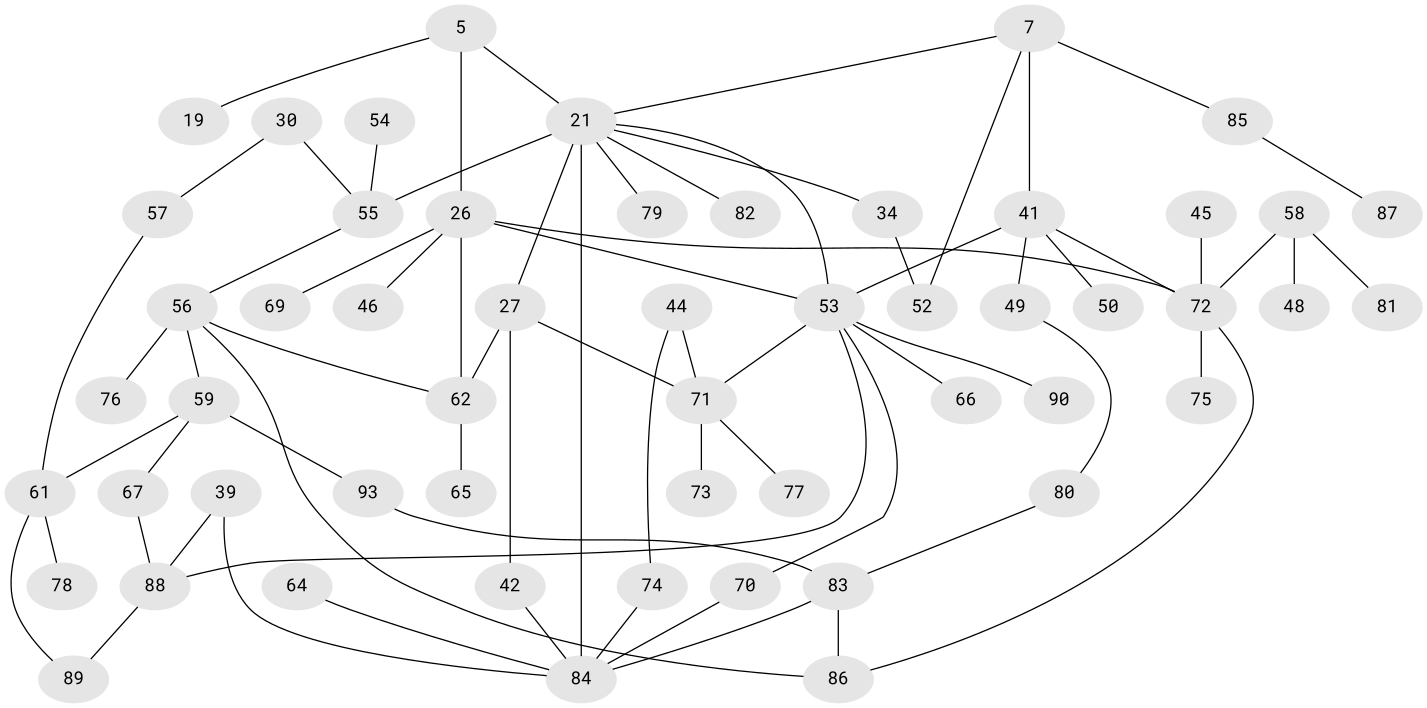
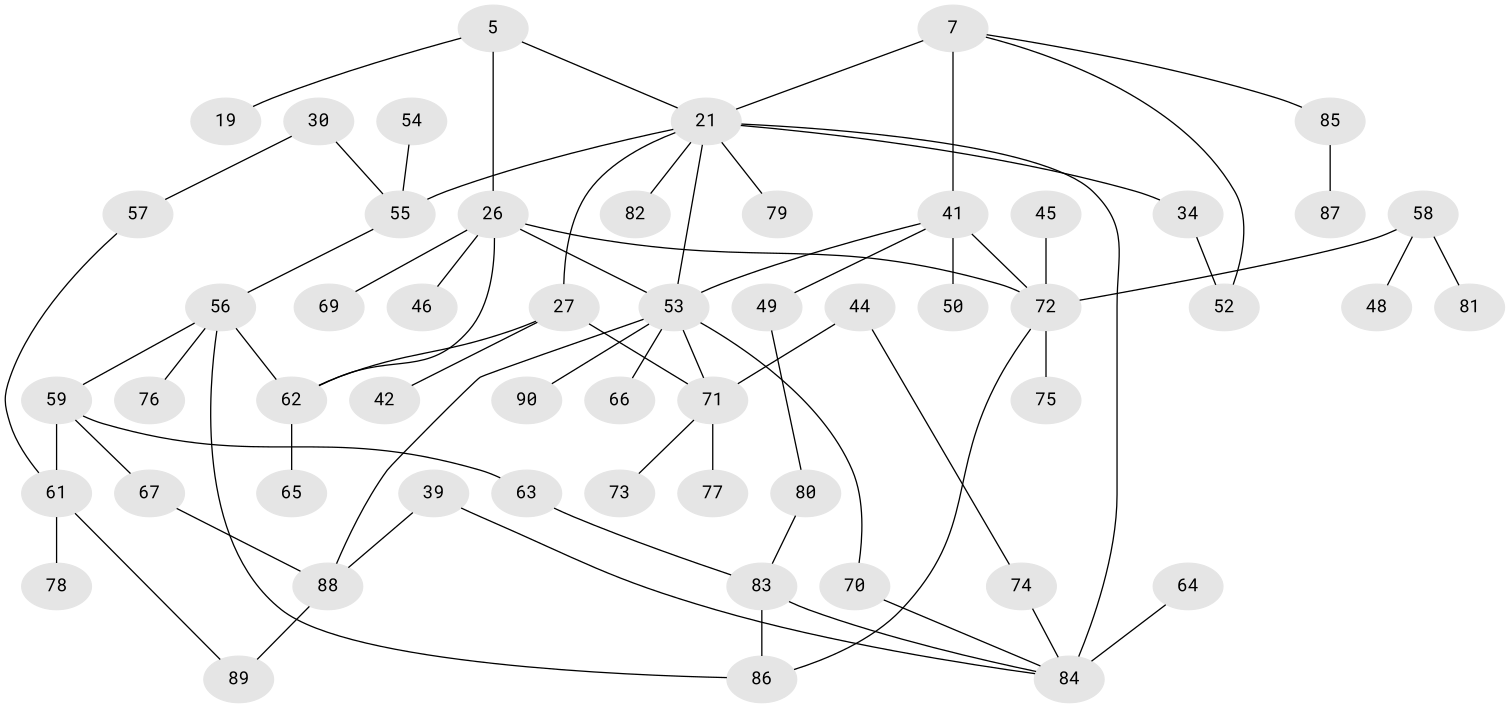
node "93": label "93" -> "63"
edge "42" -- "84": removed
